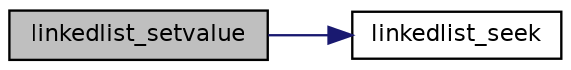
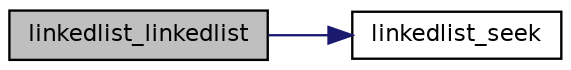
node "linkedlist_setvalue": label "linkedlist_setvalue" -> "linkedlist_linkedlist"
